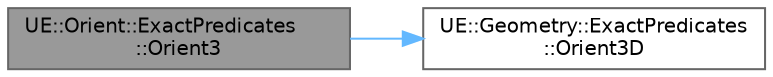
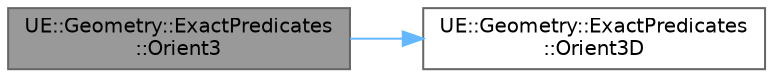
node "UE::Orient::ExactPredicates ::Orient3": label "UE::Orient::ExactPredicates ::Orient3" -> "UE::Geometry::ExactPredicates ::Orient3"
